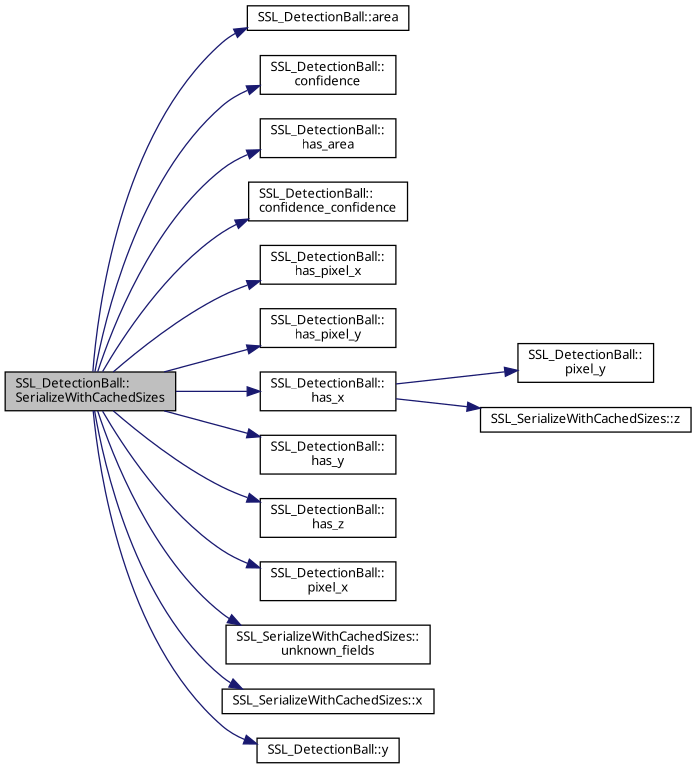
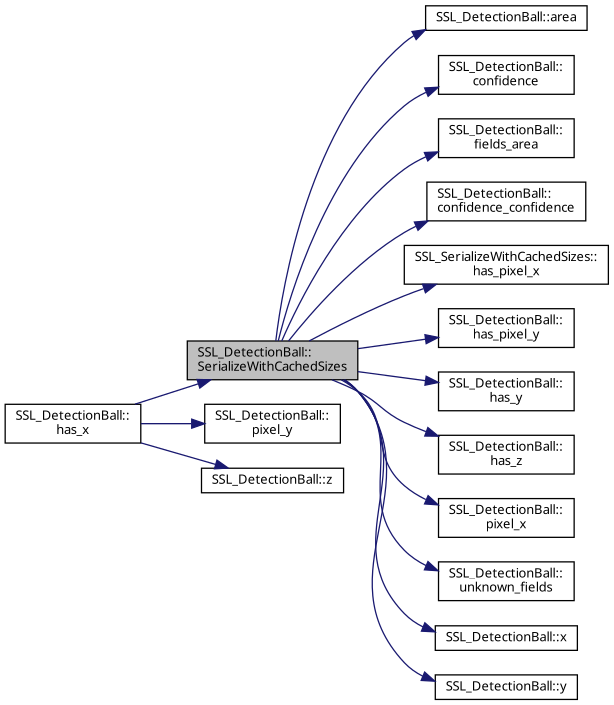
node "SSL_DetectionBall:: has_area": label "SSL_DetectionBall:: has_area" -> "SSL_DetectionBall:: fields_area"
node "SSL_DetectionBall:: has_pixel_x": label "SSL_DetectionBall:: has_pixel_x" -> "SSL_SerializeWithCachedSizes:: has_pixel_x"
edge "SSL_DetectionBall:: SerializeWithCachedSizes" -> "SSL_DetectionBall:: has_x": reversed
node "SSL_SerializeWithCachedSizes::z": label "SSL_SerializeWithCachedSizes::z" -> "SSL_DetectionBall::z"
node "SSL_SerializeWithCachedSizes:: unknown_fields": label "SSL_SerializeWithCachedSizes:: unknown_fields" -> "SSL_DetectionBall:: unknown_fields"
node "SSL_SerializeWithCachedSizes::x": label "SSL_SerializeWithCachedSizes::x" -> "SSL_DetectionBall::x"
